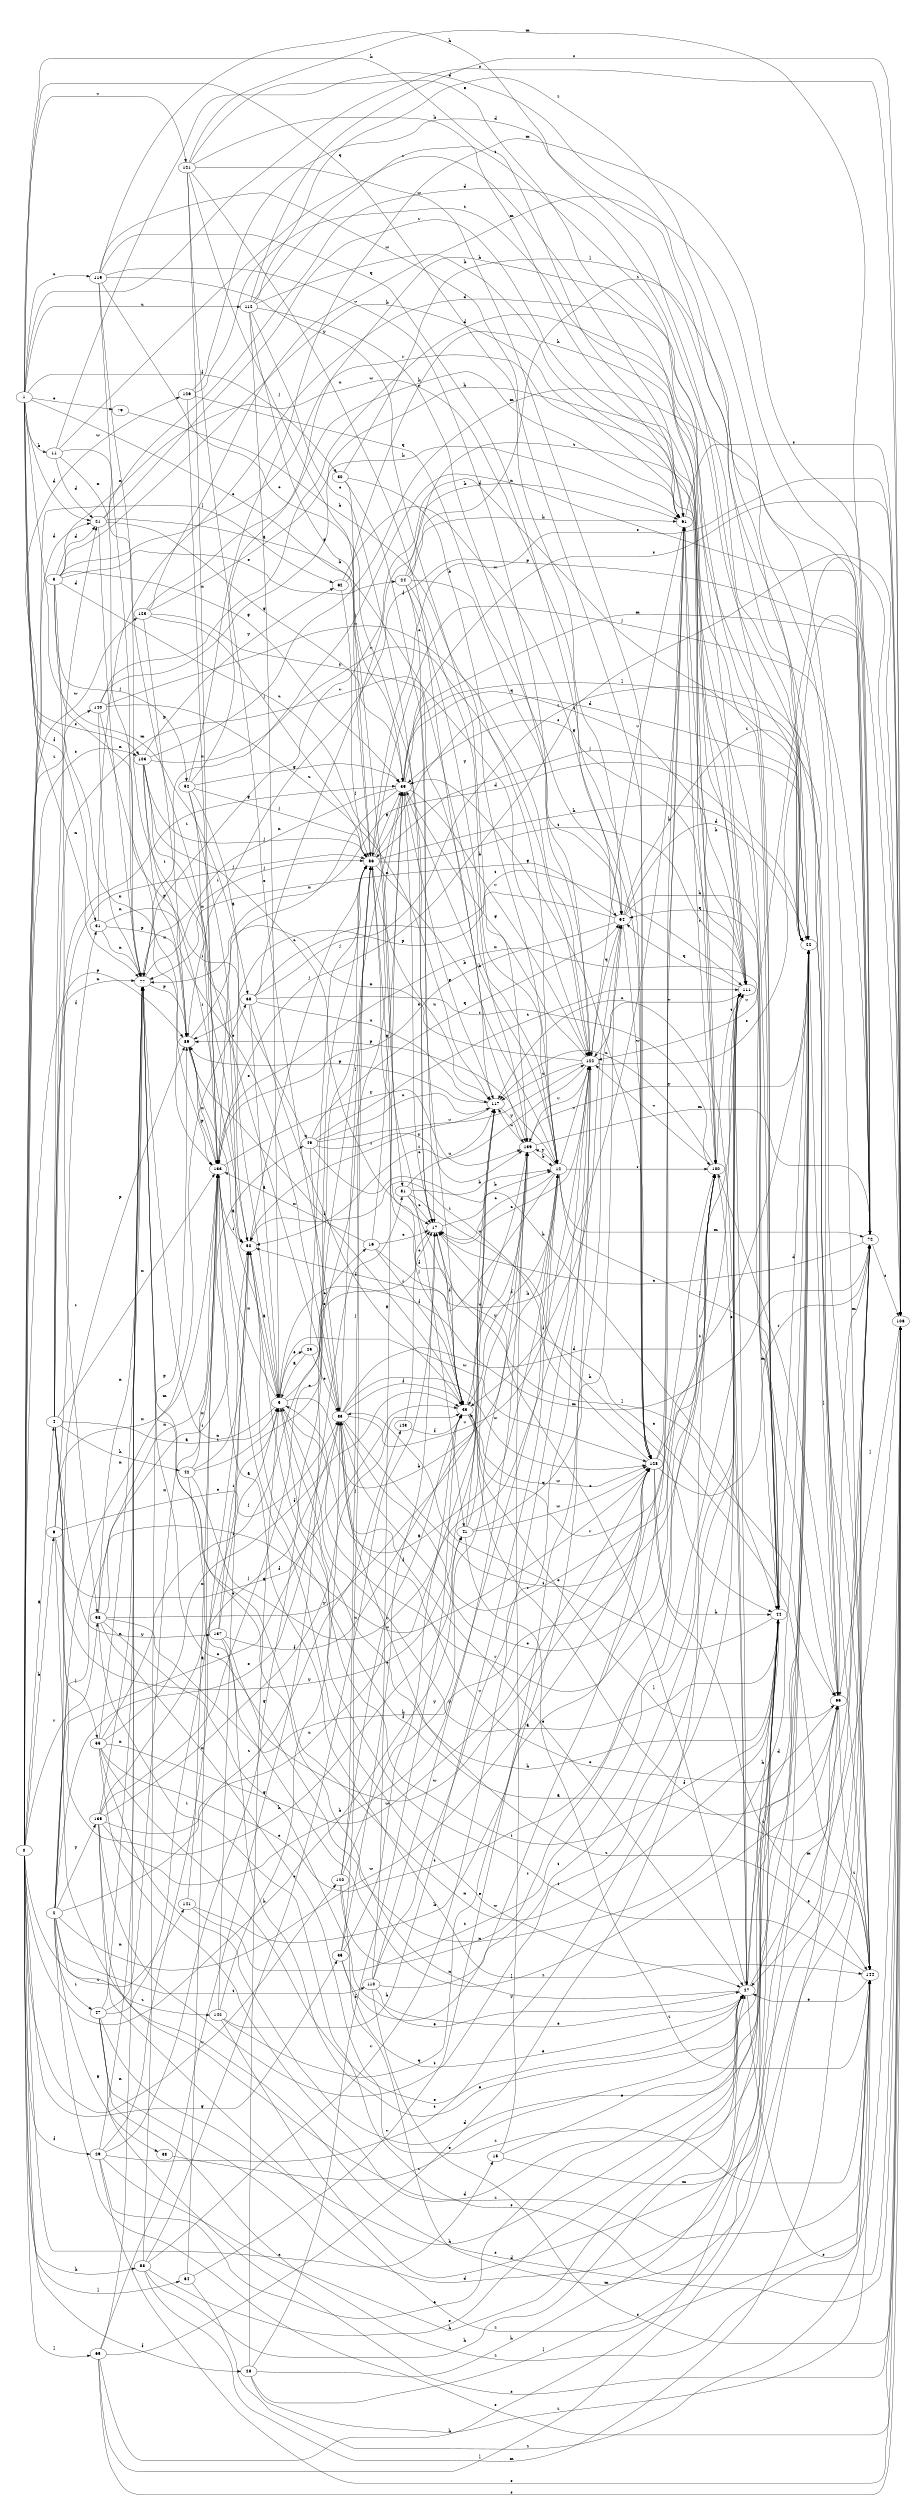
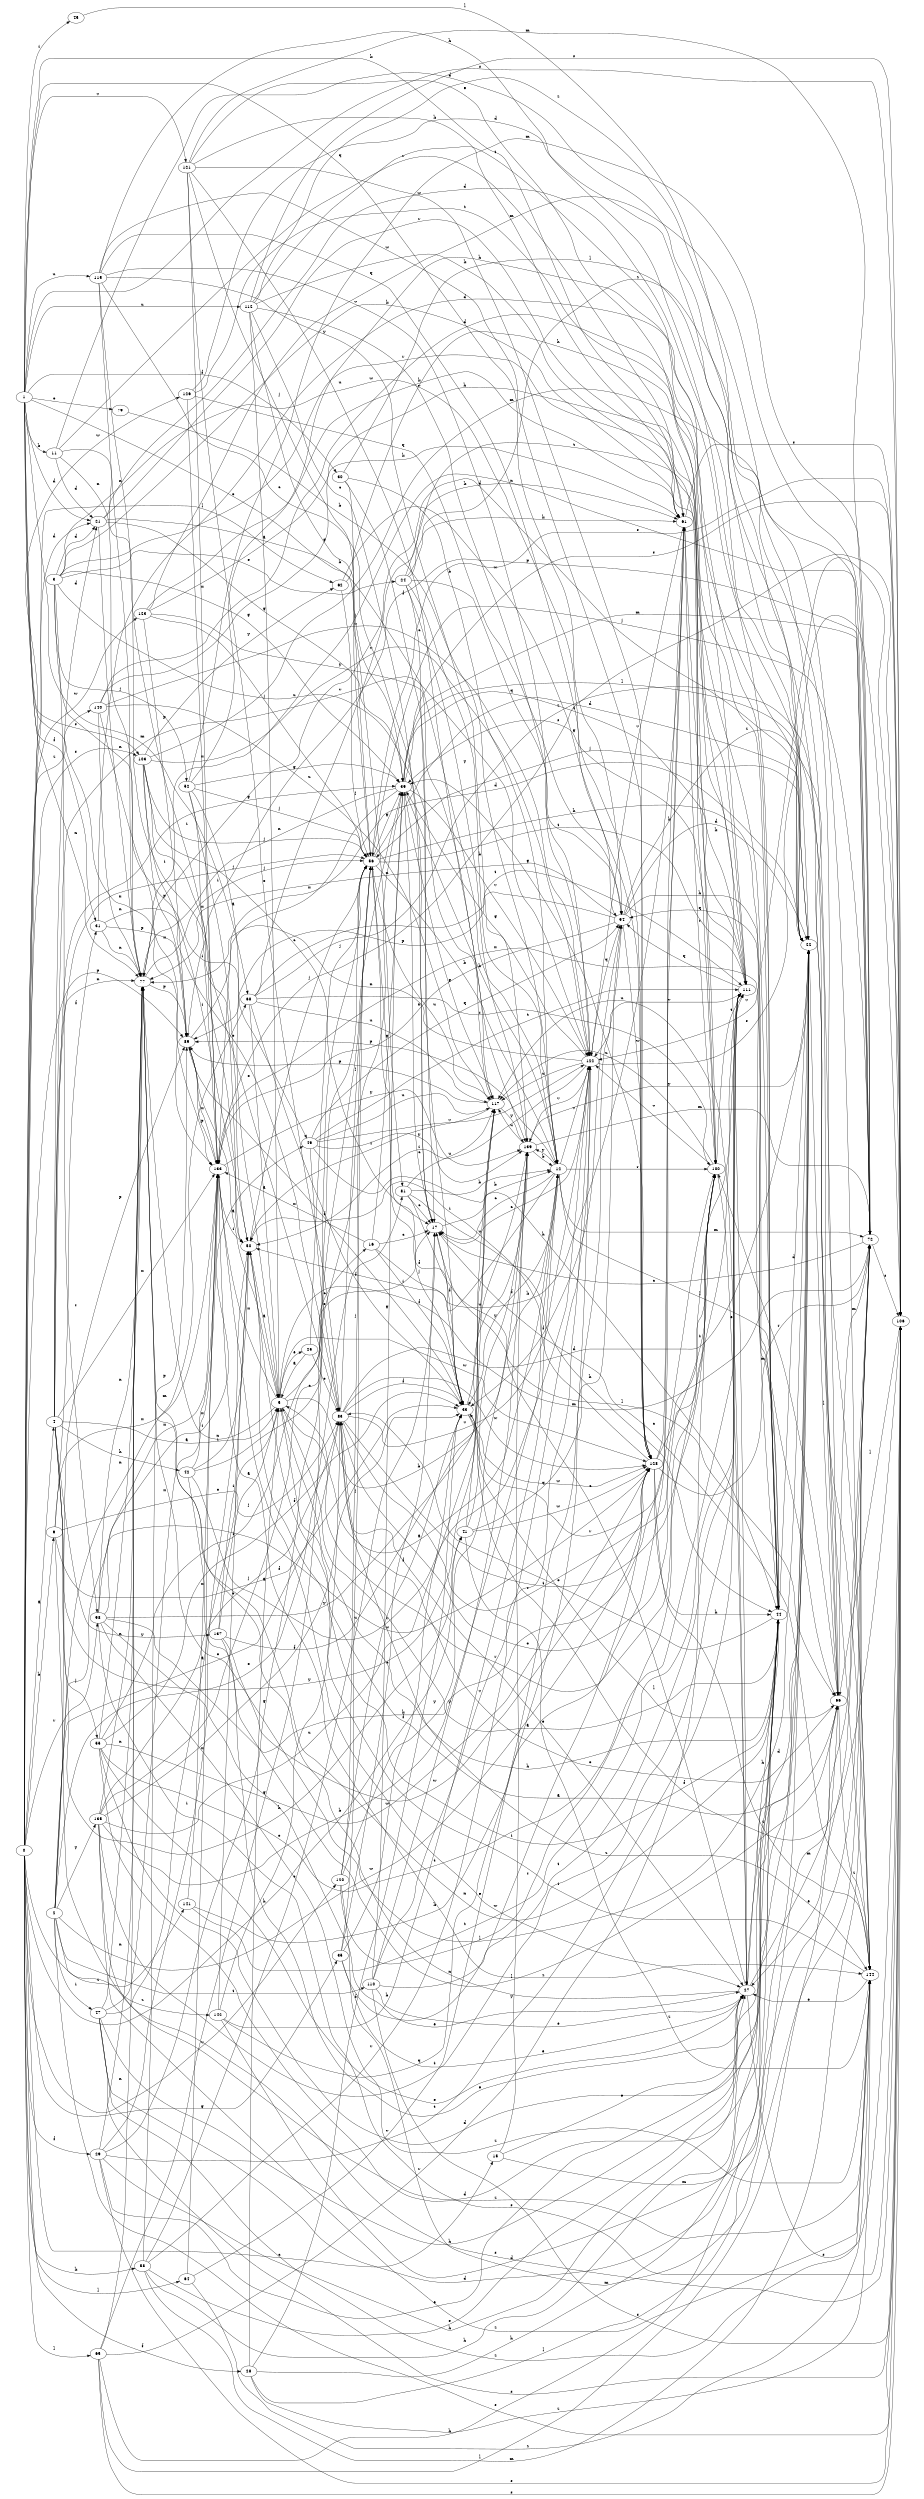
node "45": added
edge "3" -> "41": now "3" -> "117"
node "143": removed
edge "22" -> "77": label "n" -> "l"
node "38": removed
